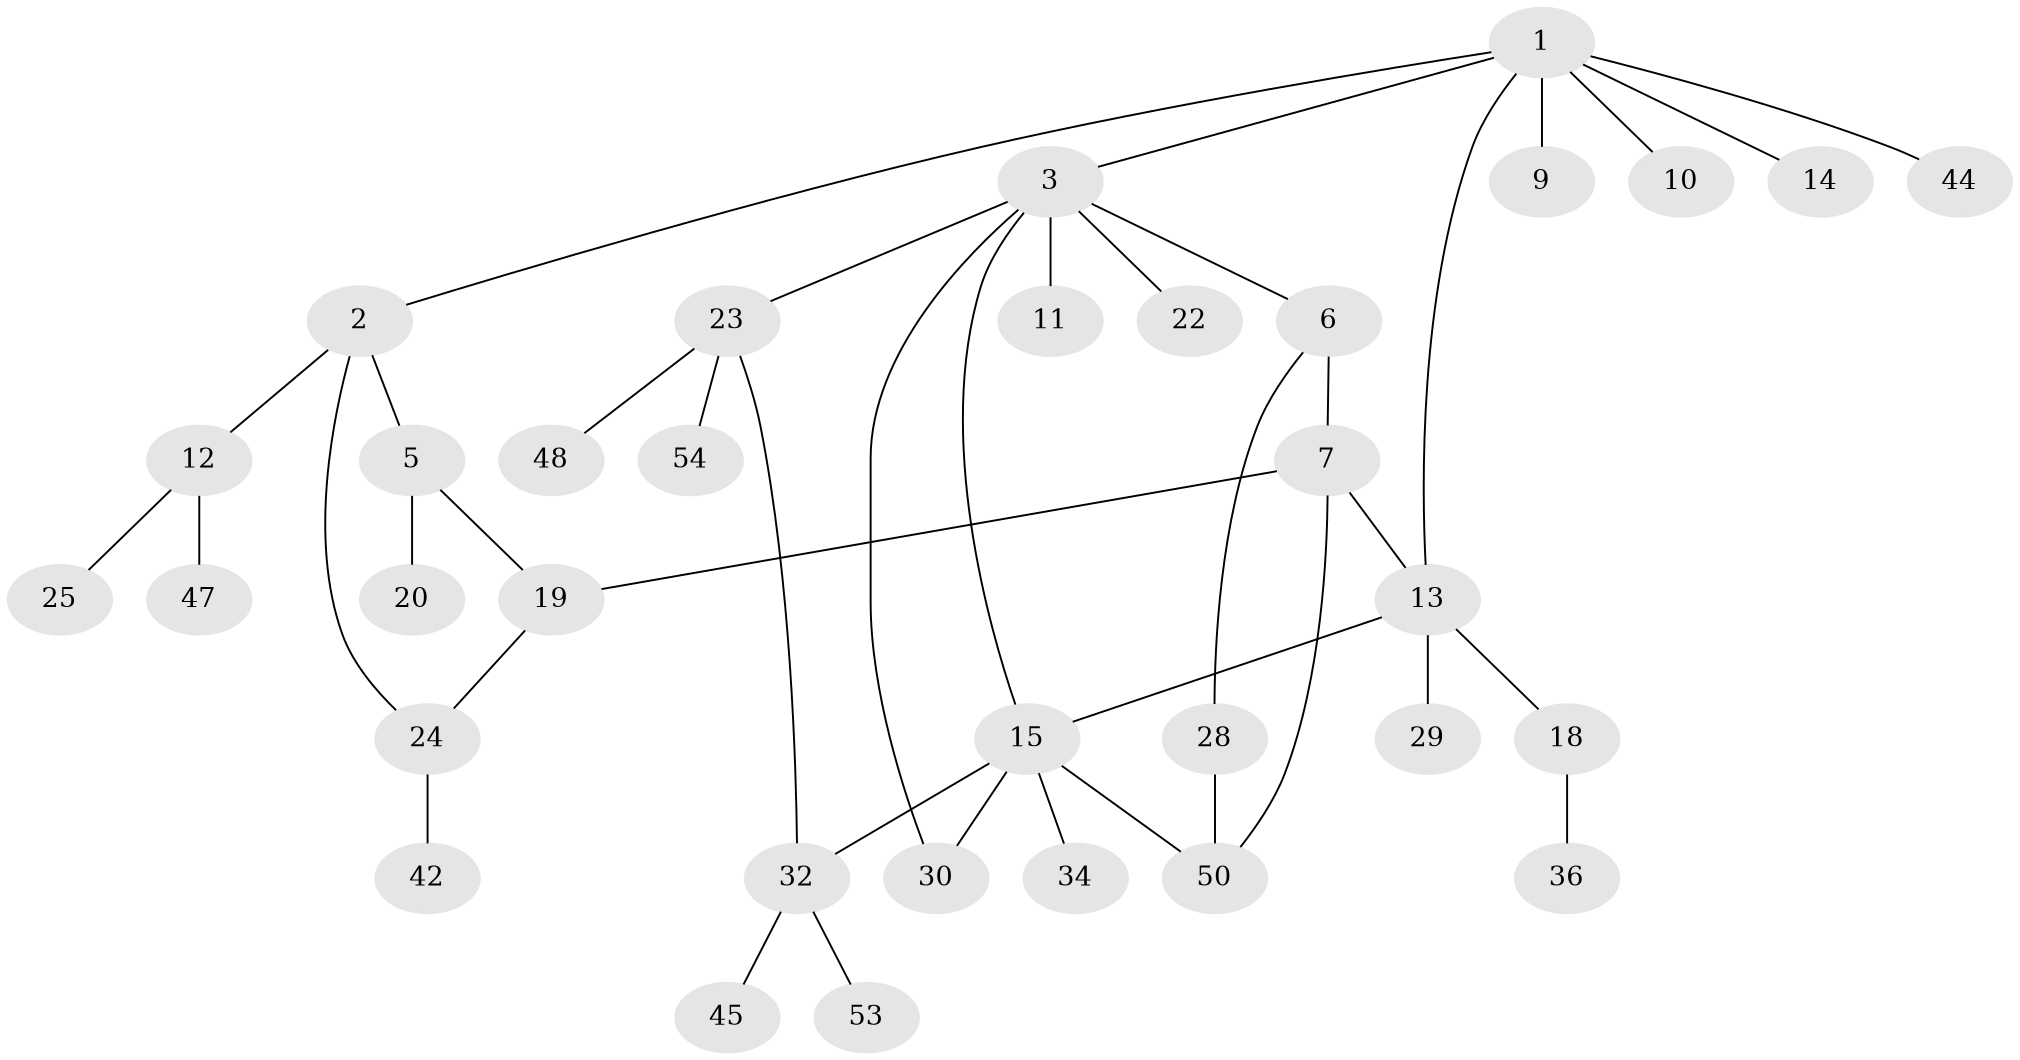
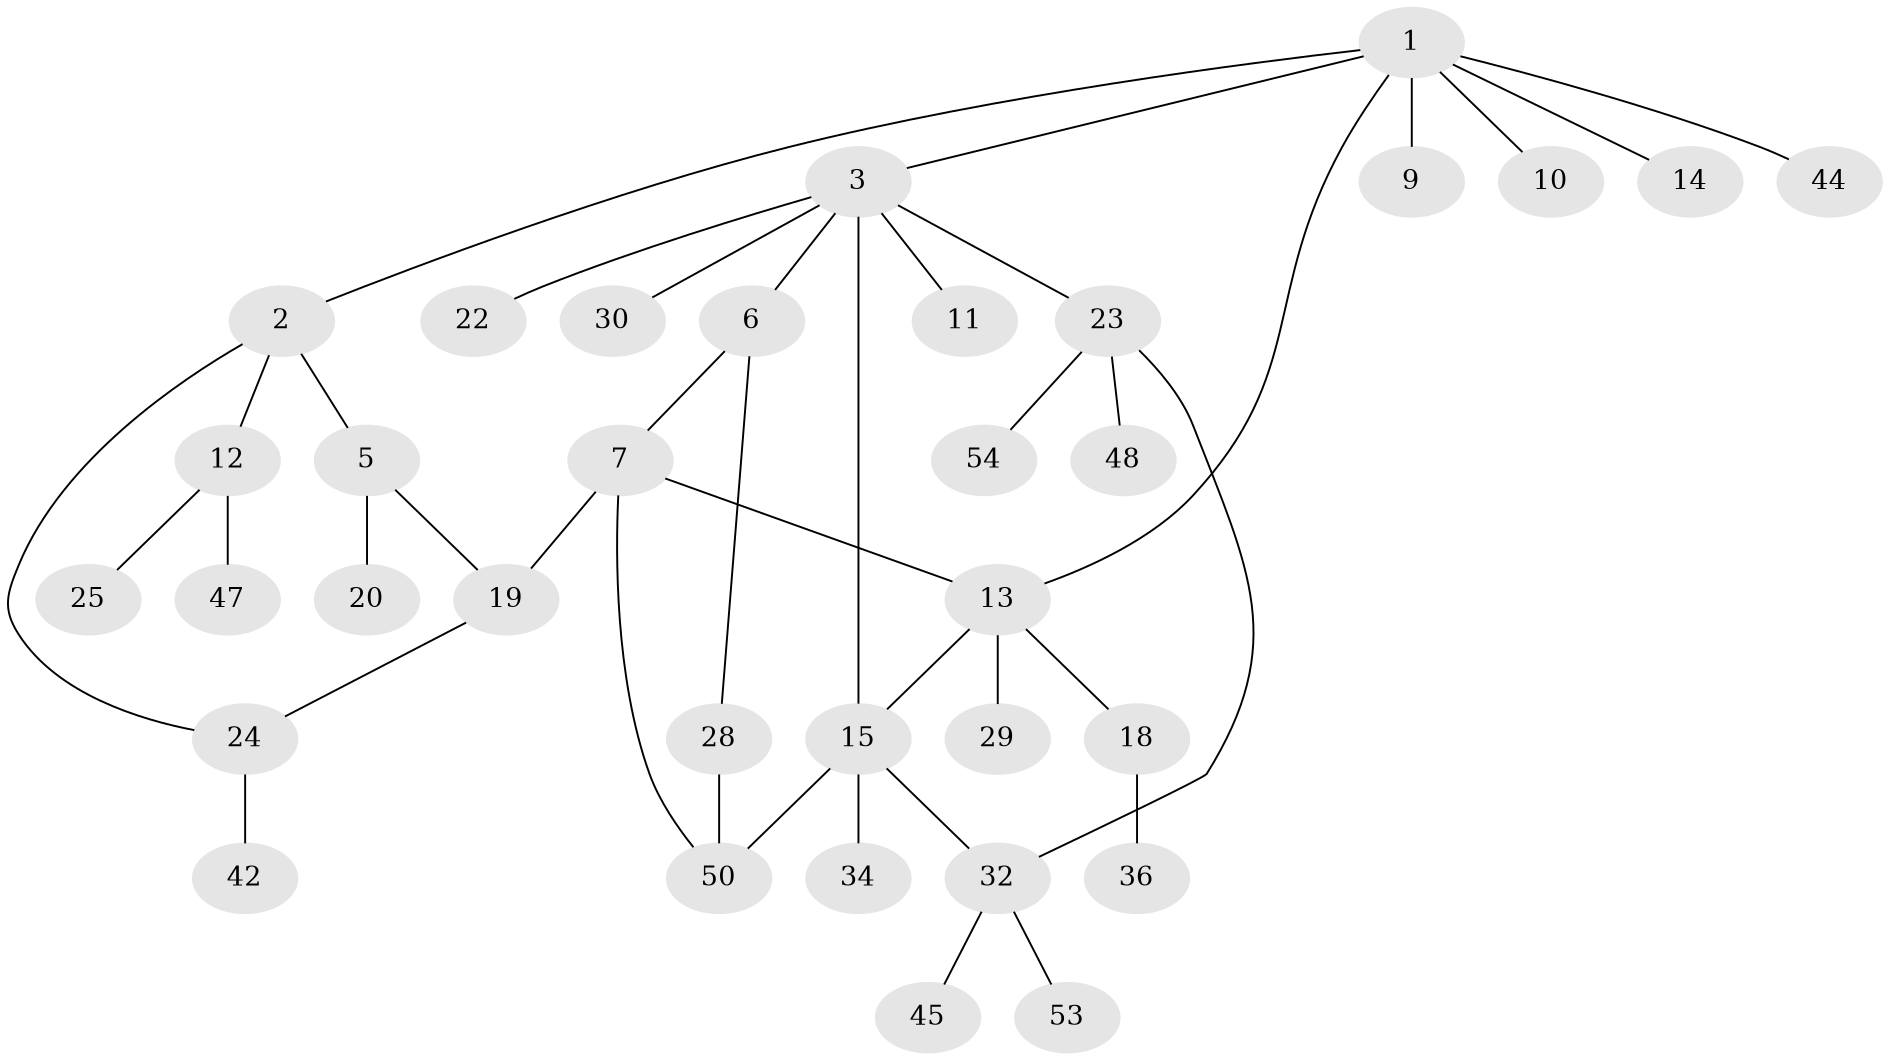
edge "15" -- "30": removed
